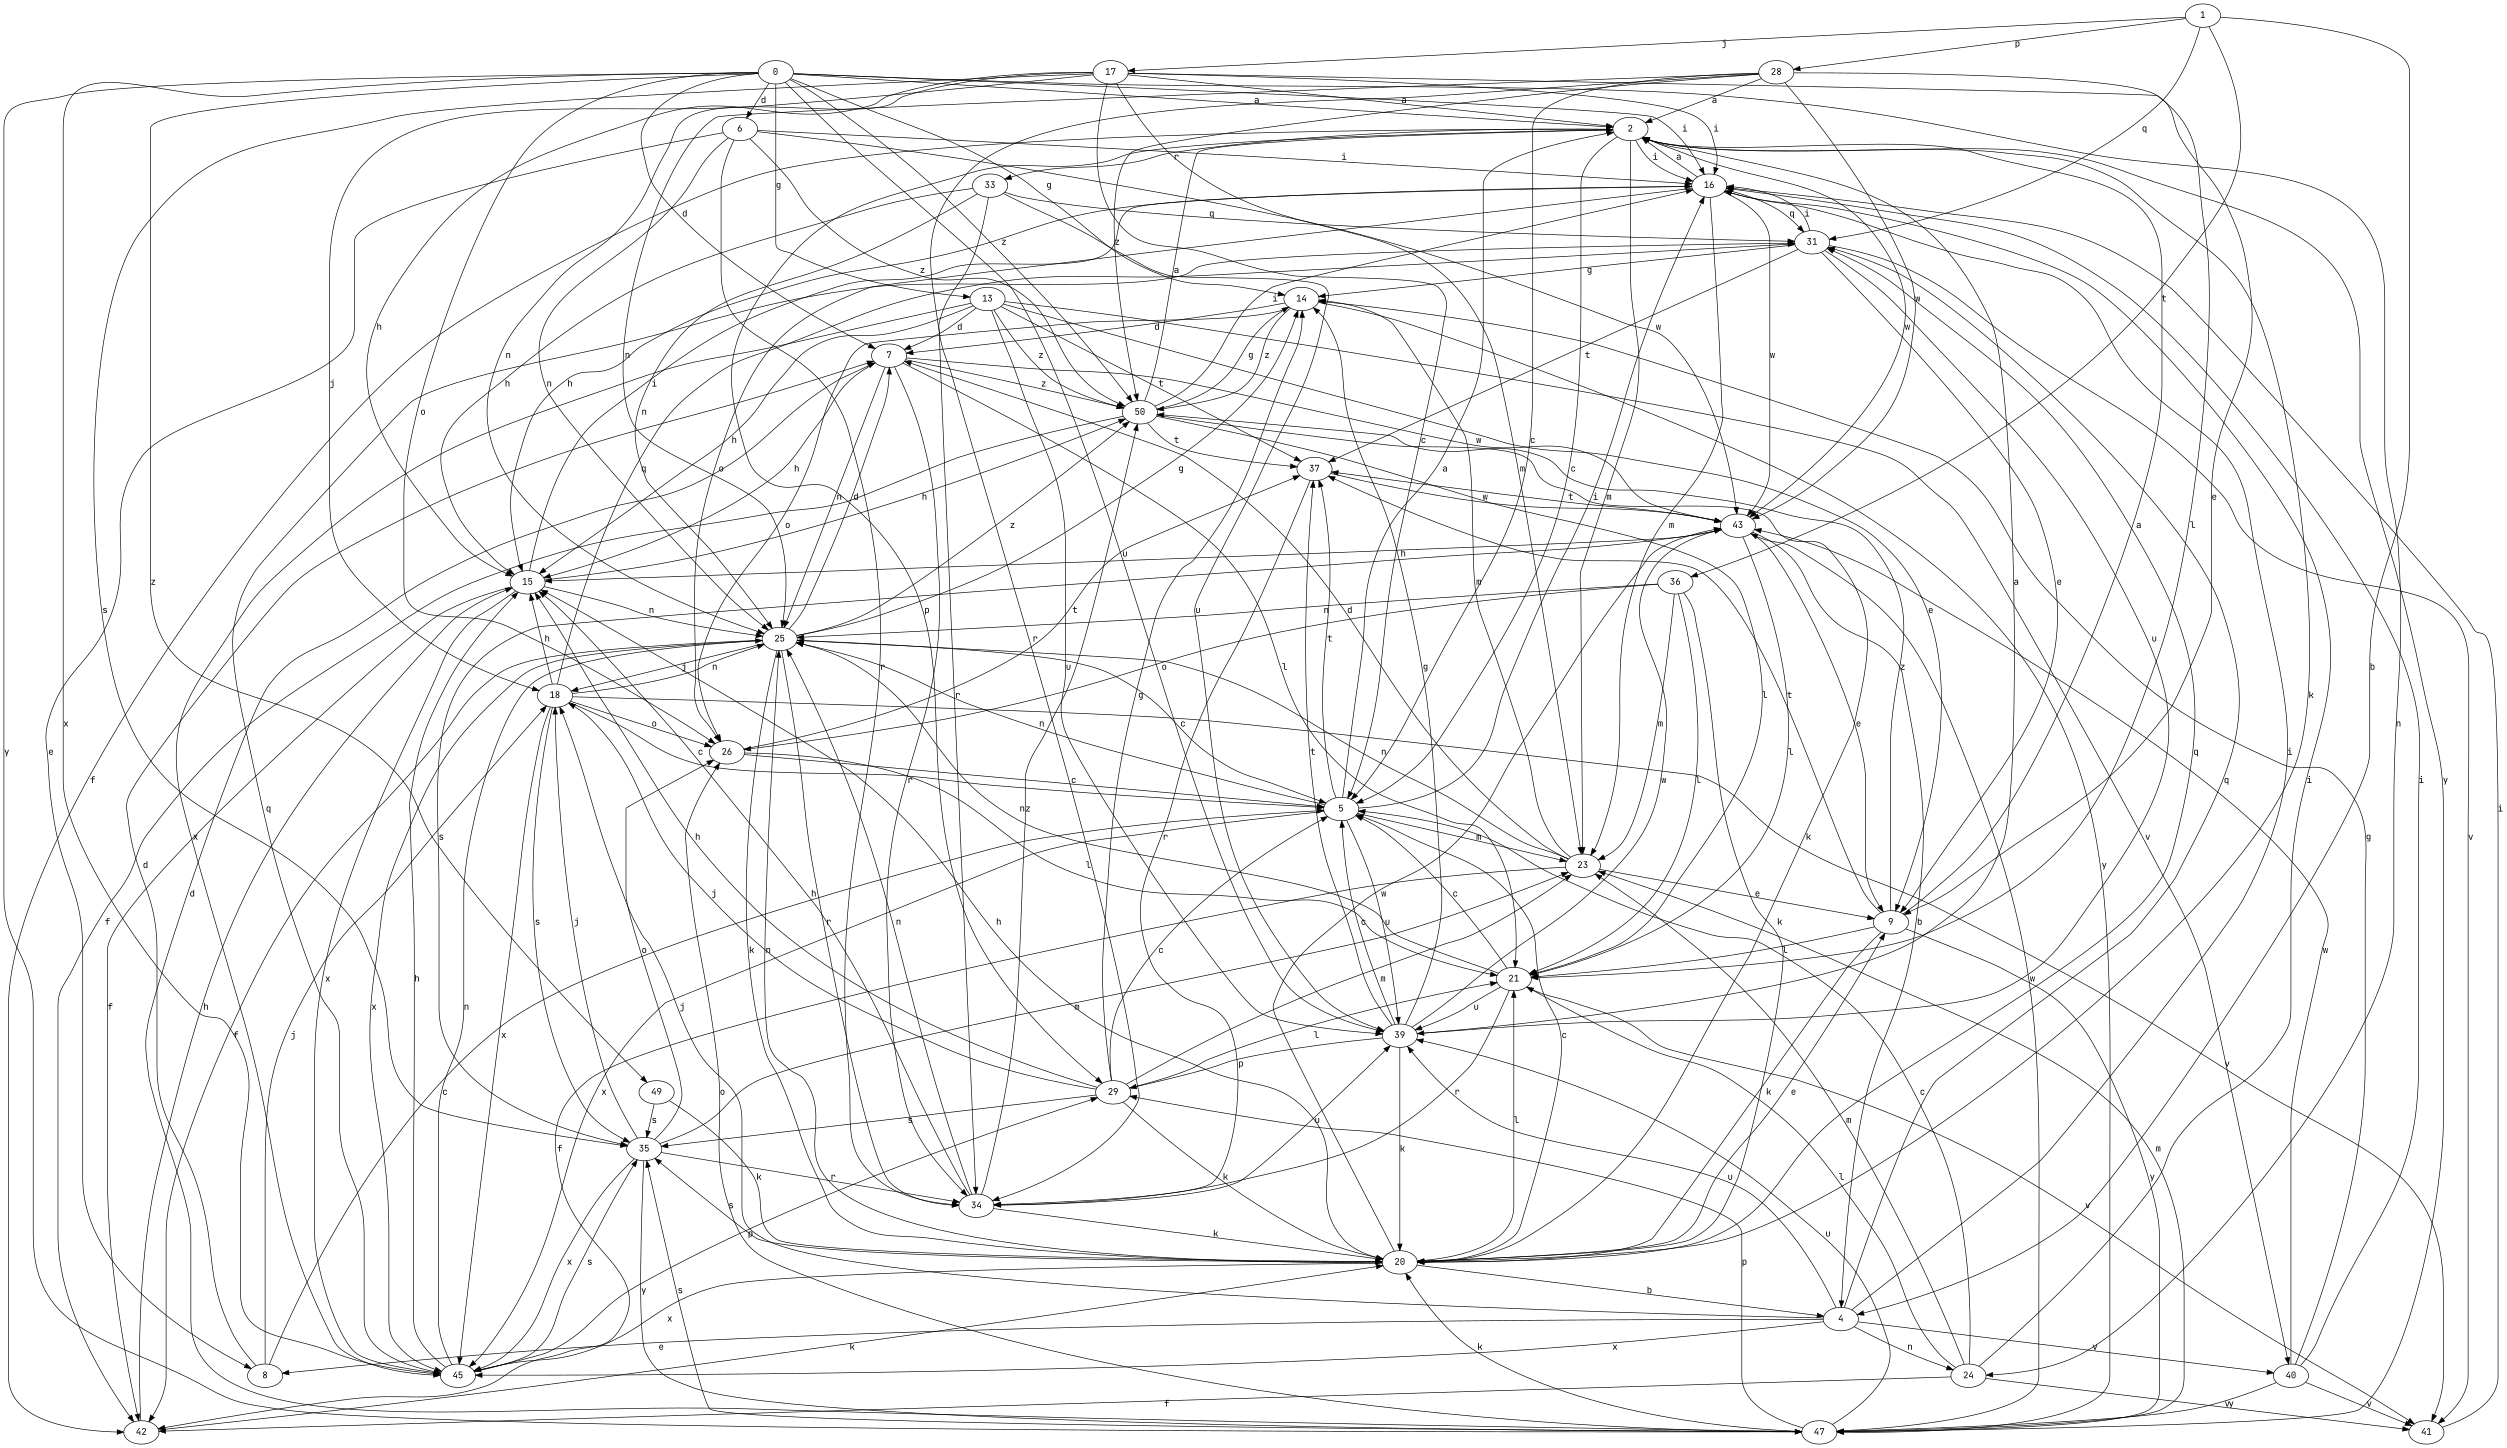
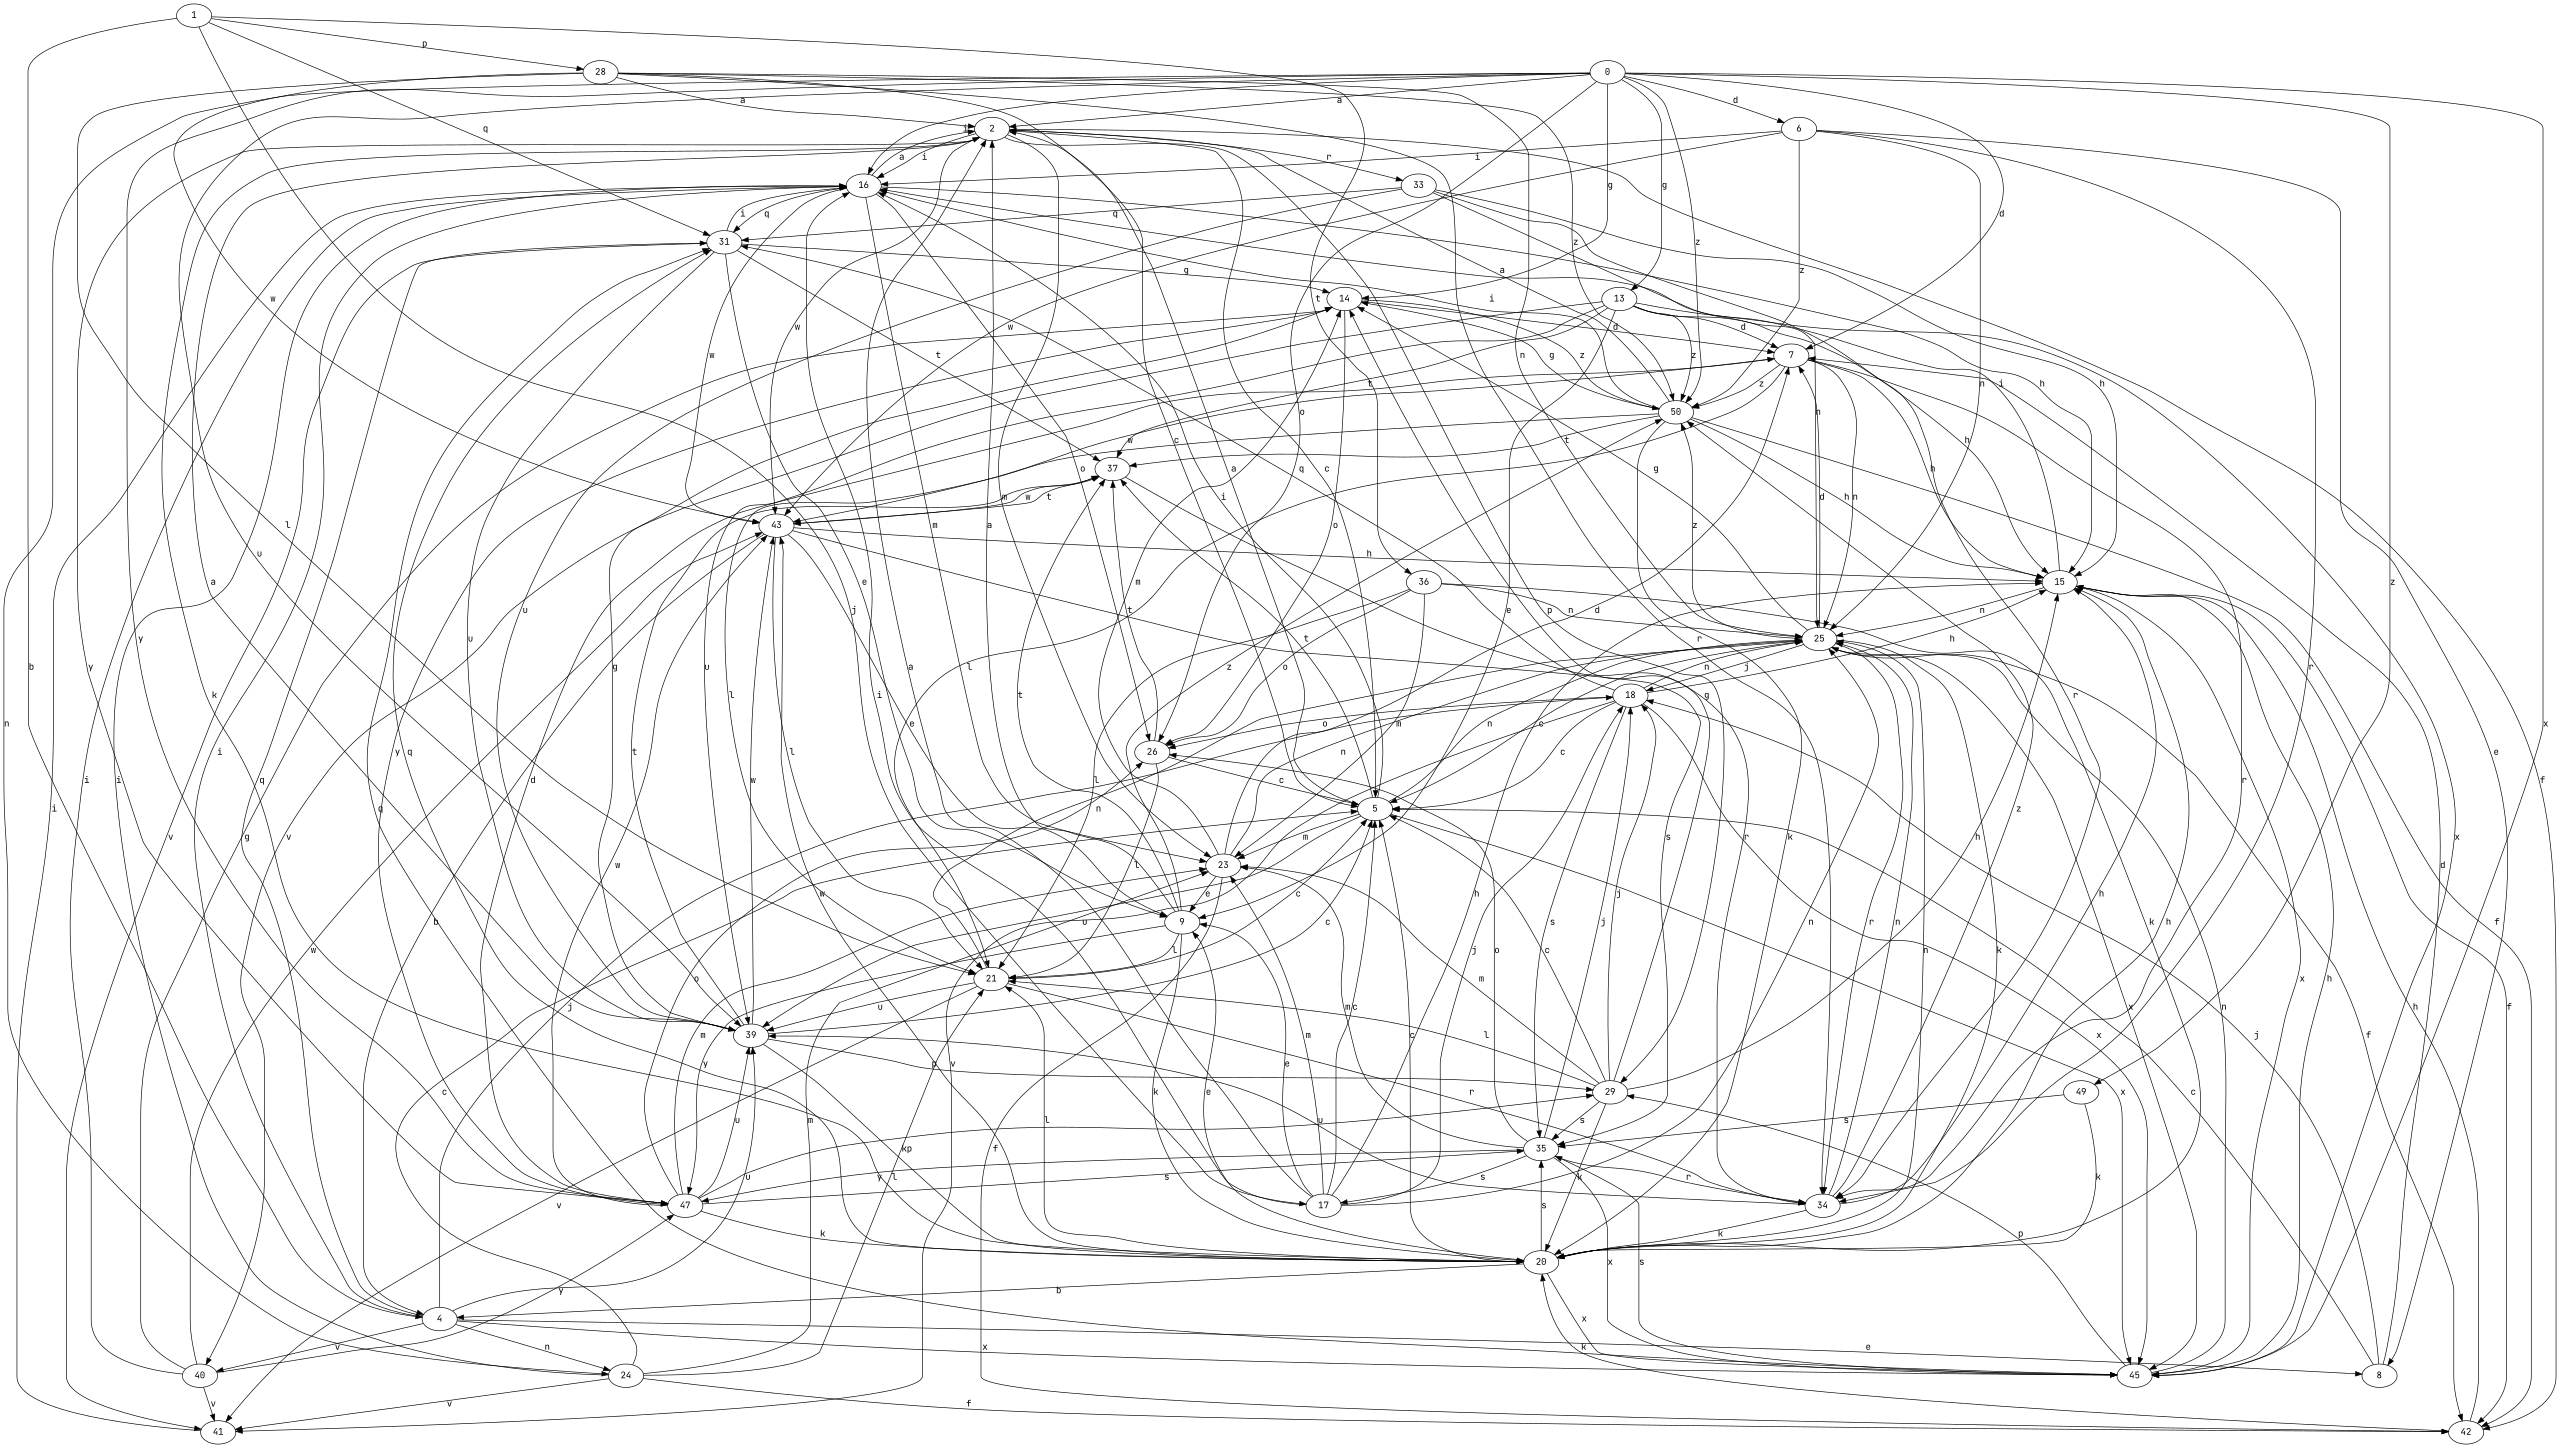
edge "17" -> "35": reversed
edge "15" -> "50": reversed
